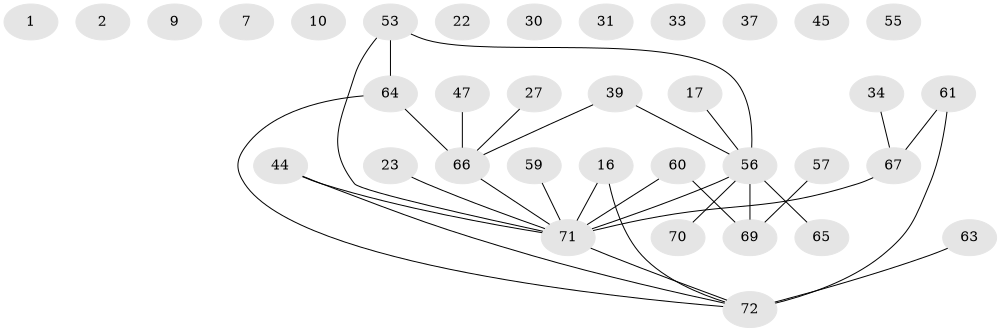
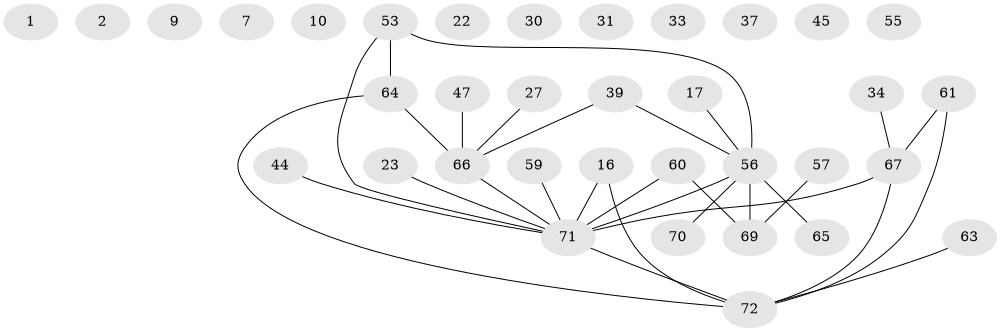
edge "44" -- "72": now "67" -- "72"
